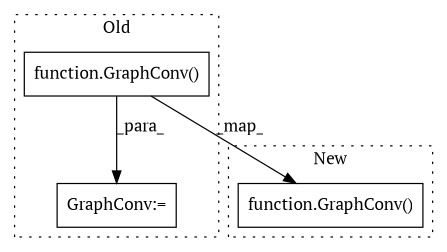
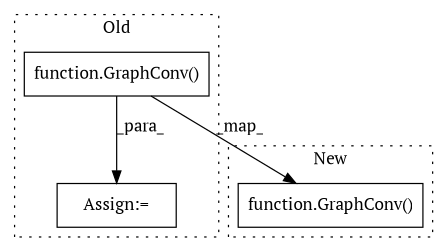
node "GraphConv:=": label "GraphConv:=" -> "Assign:="
